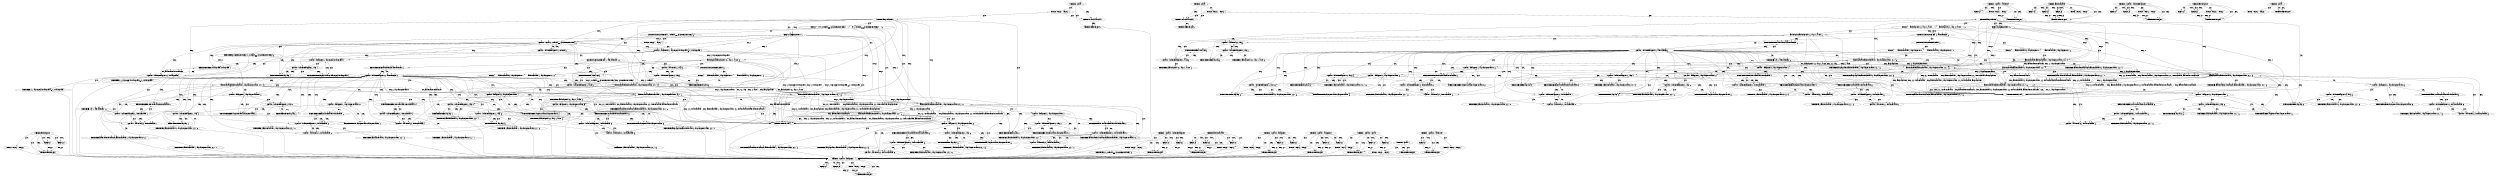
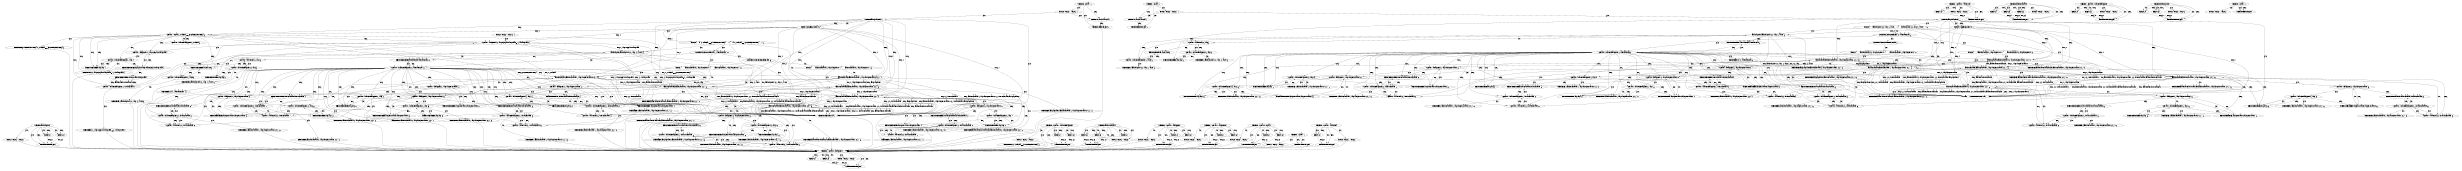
node "(CONTROL_STRUCTURE,IF,if (s->codec_id == AV_CODEC_ID_MPEG4))": removed
edge "(<operator>.fieldAccess,s->idsp.mpeg4_studio_profile)" -> "(FIELD_IDENTIFIER,studio_profile,studio_profile)": now "(FIELD_IDENTIFIER,mpeg4_studio_profile,mpeg4_studio_profile)" -> "(FIELD_IDENTIFIER,studio_profile,studio_profile)"
